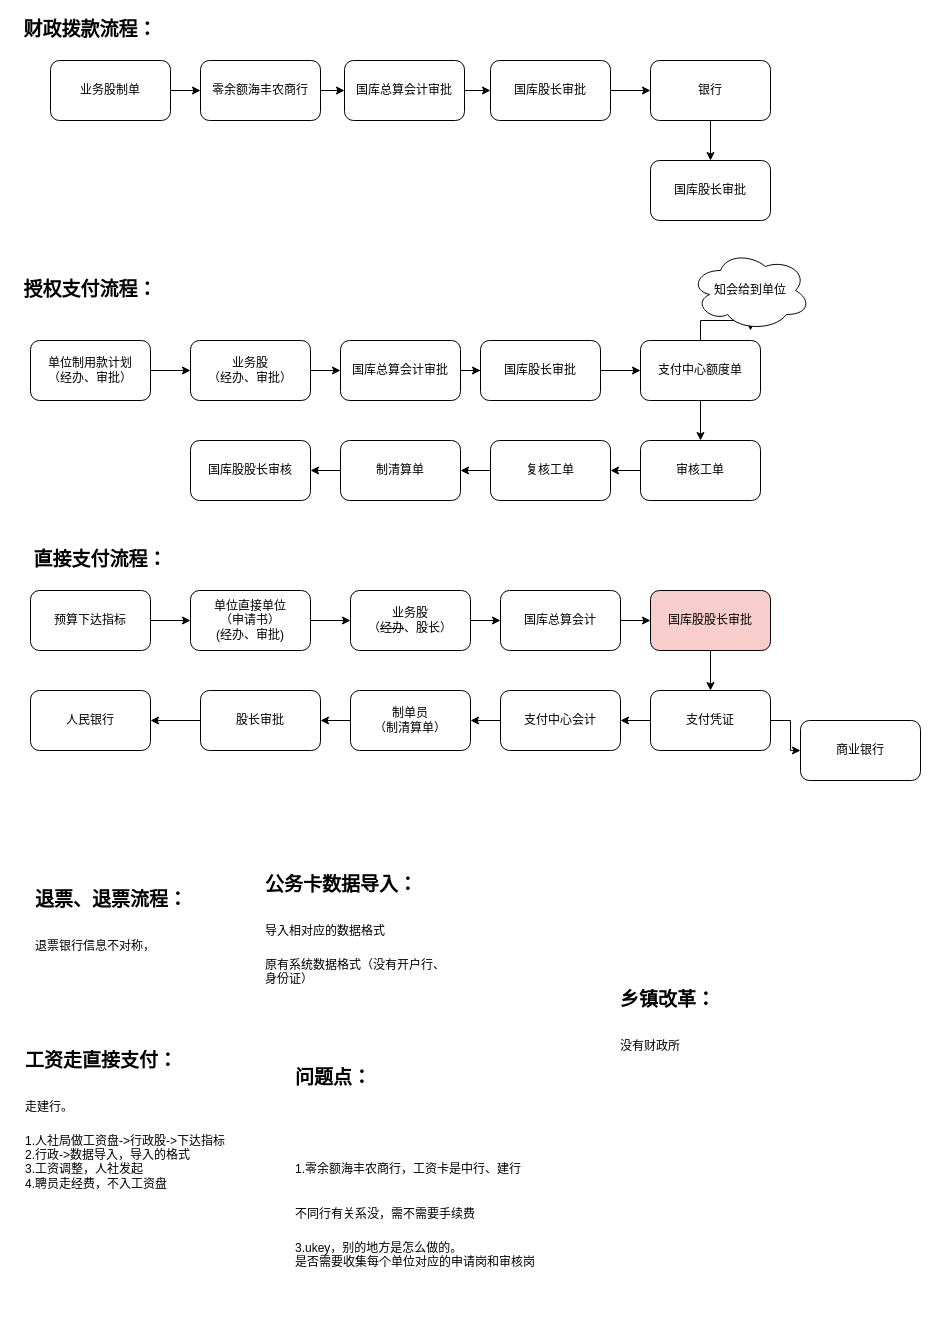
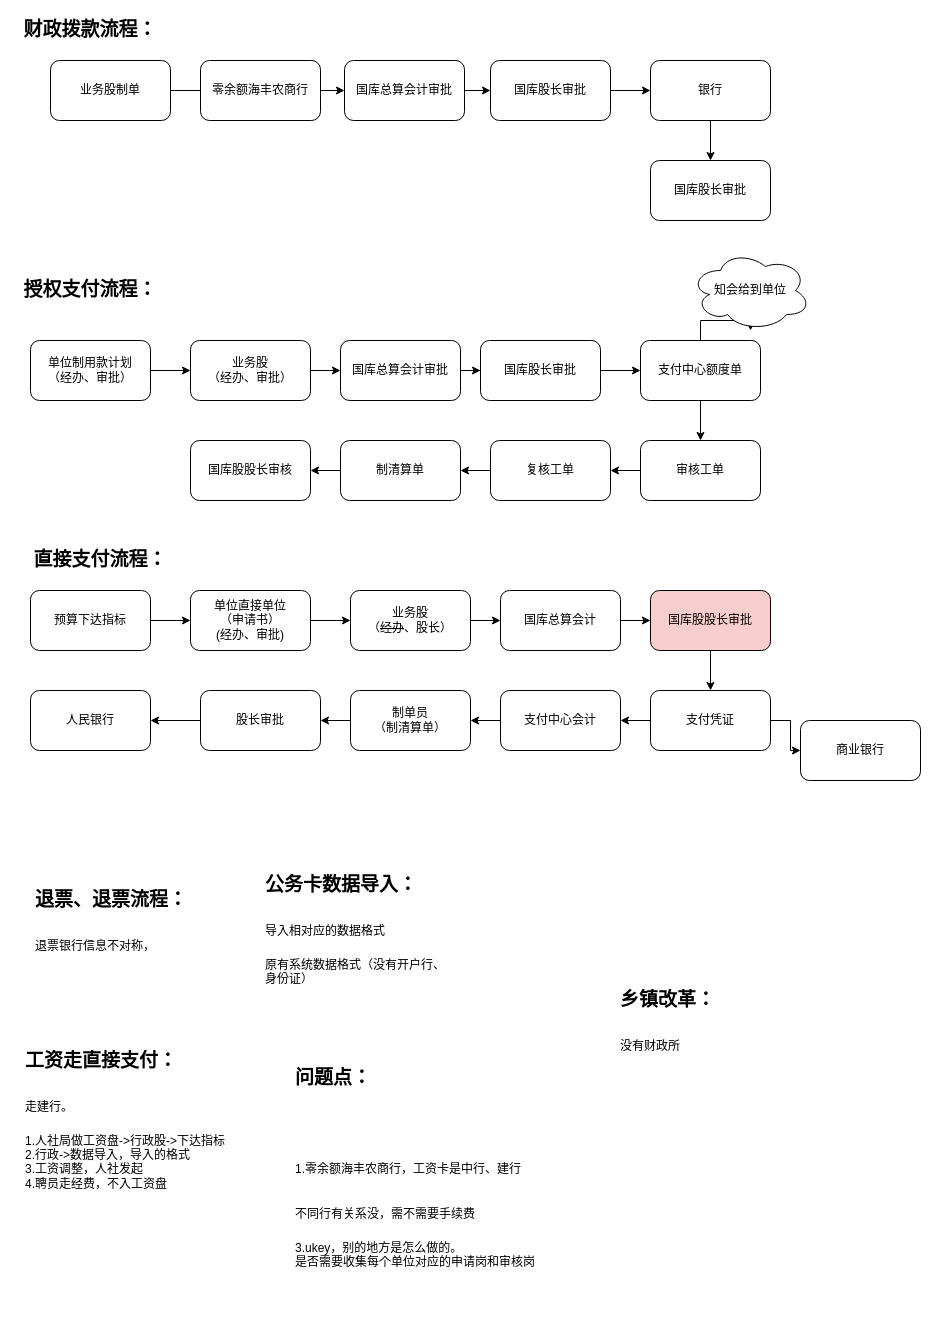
edge "业务股制单" -> "零余额海丰农商行": arrowhead classic -> none
